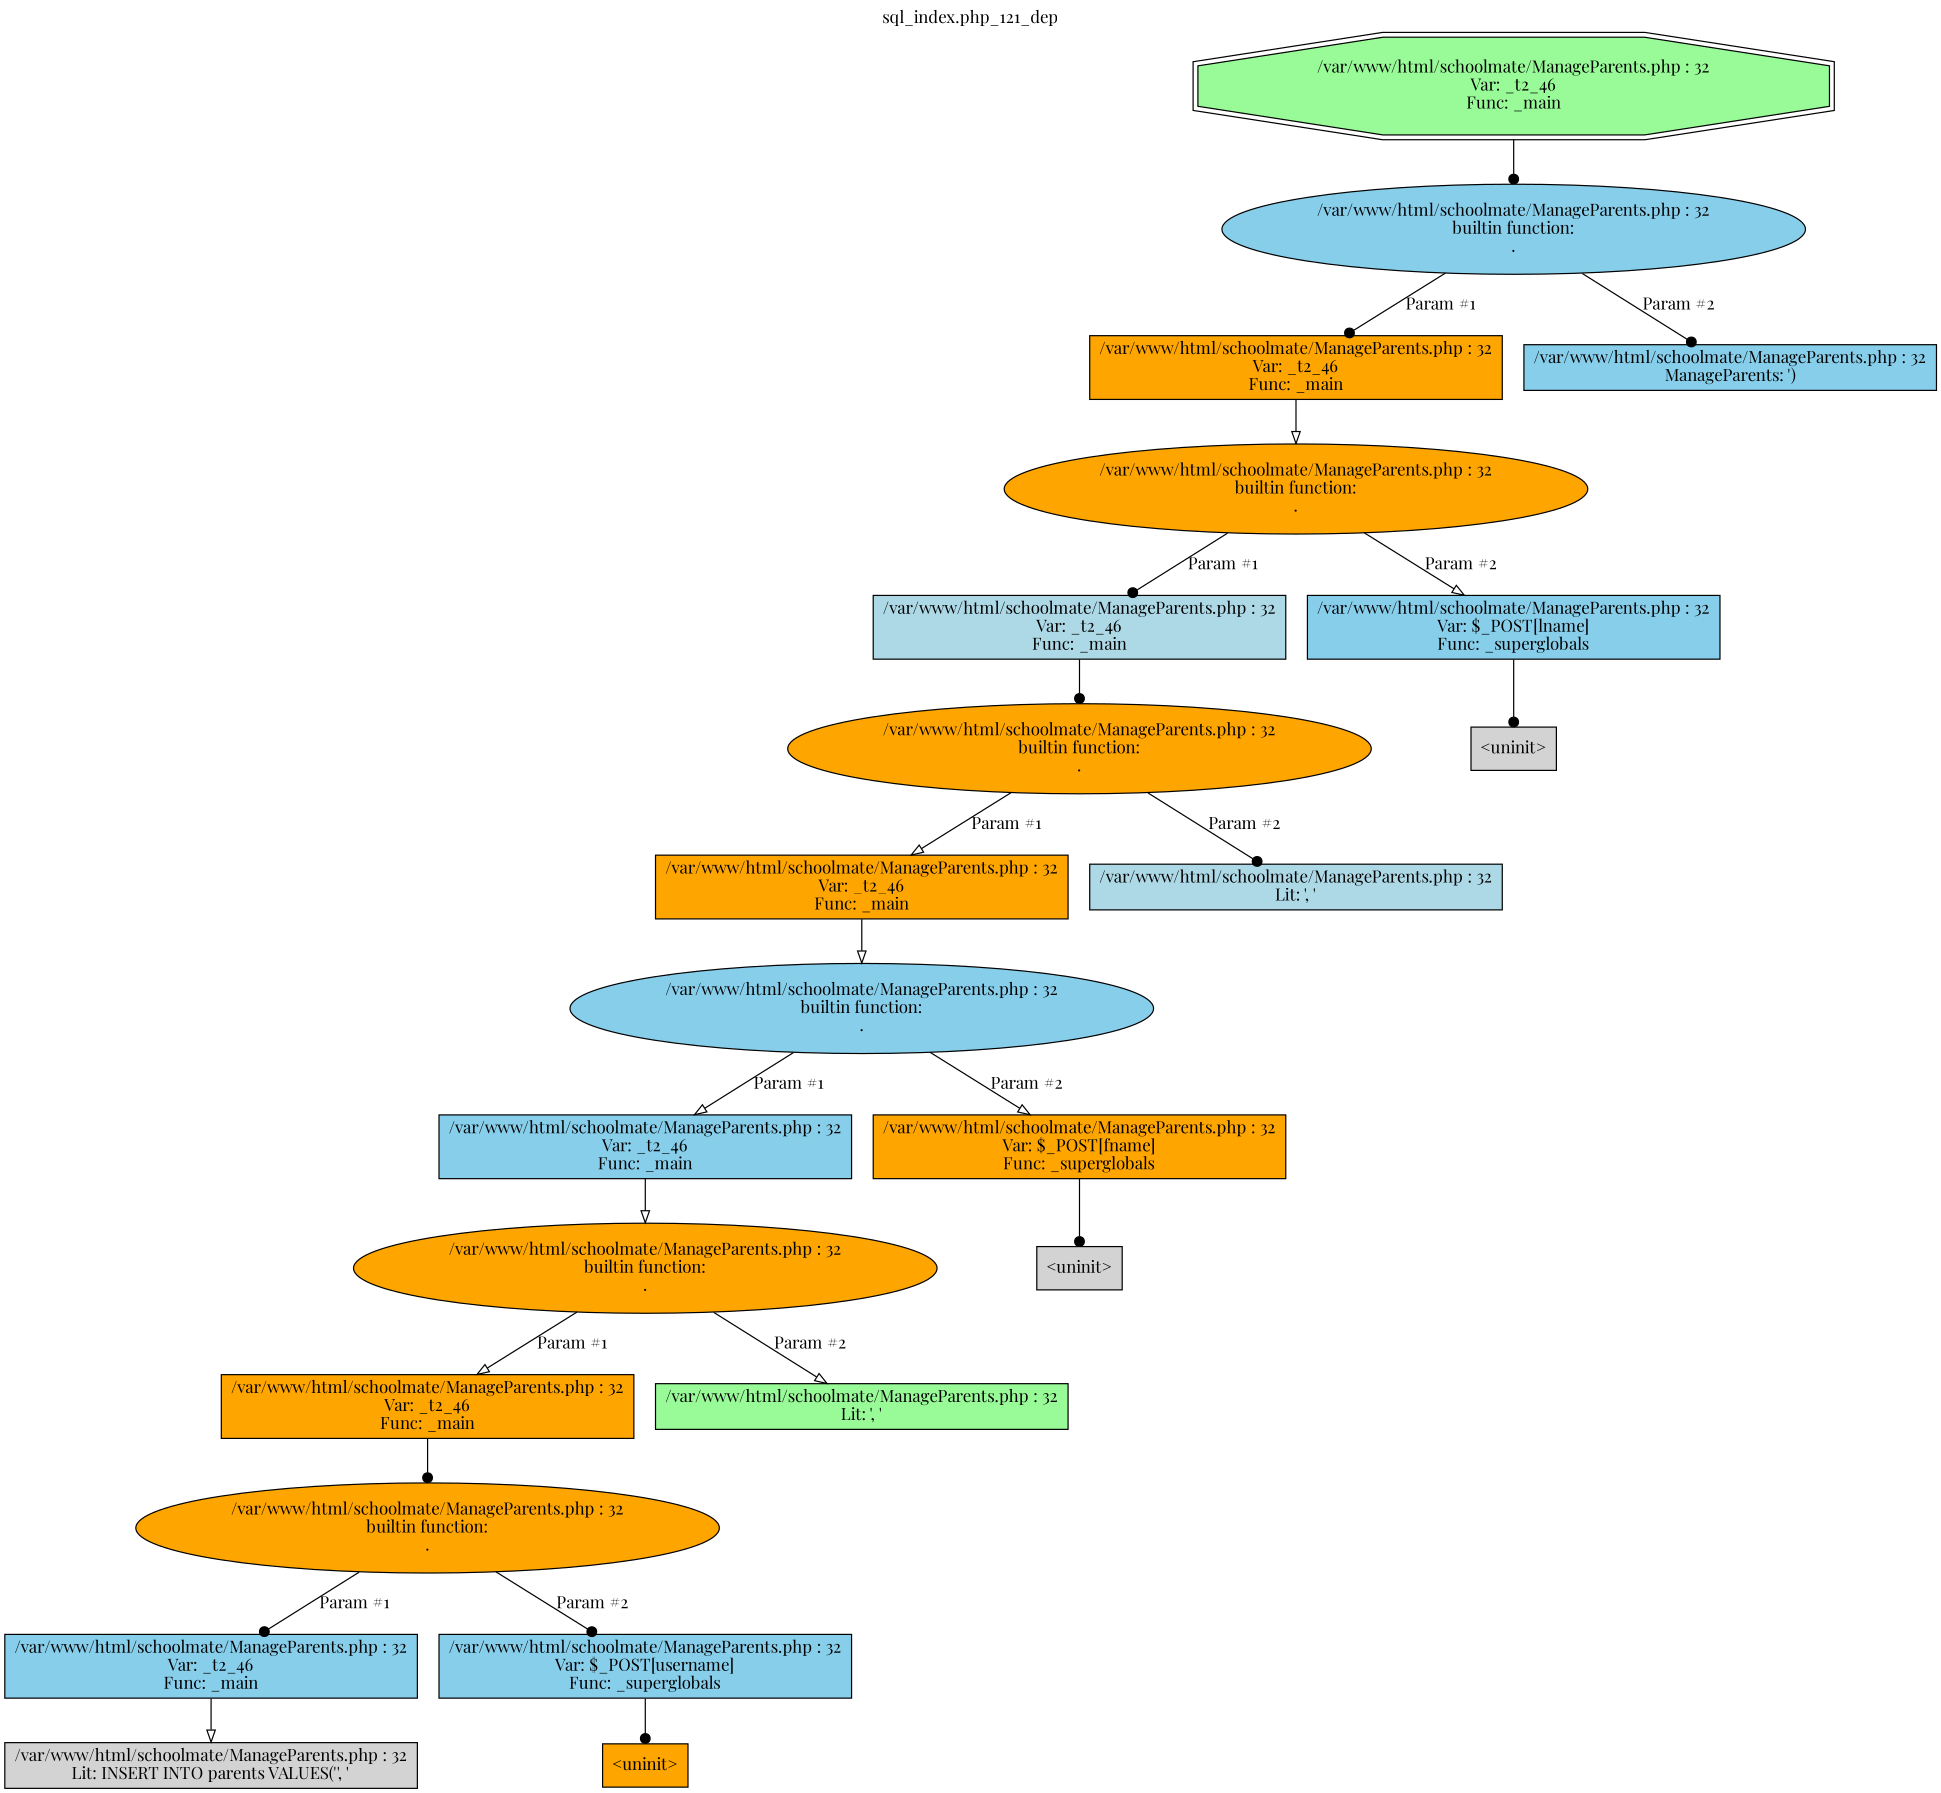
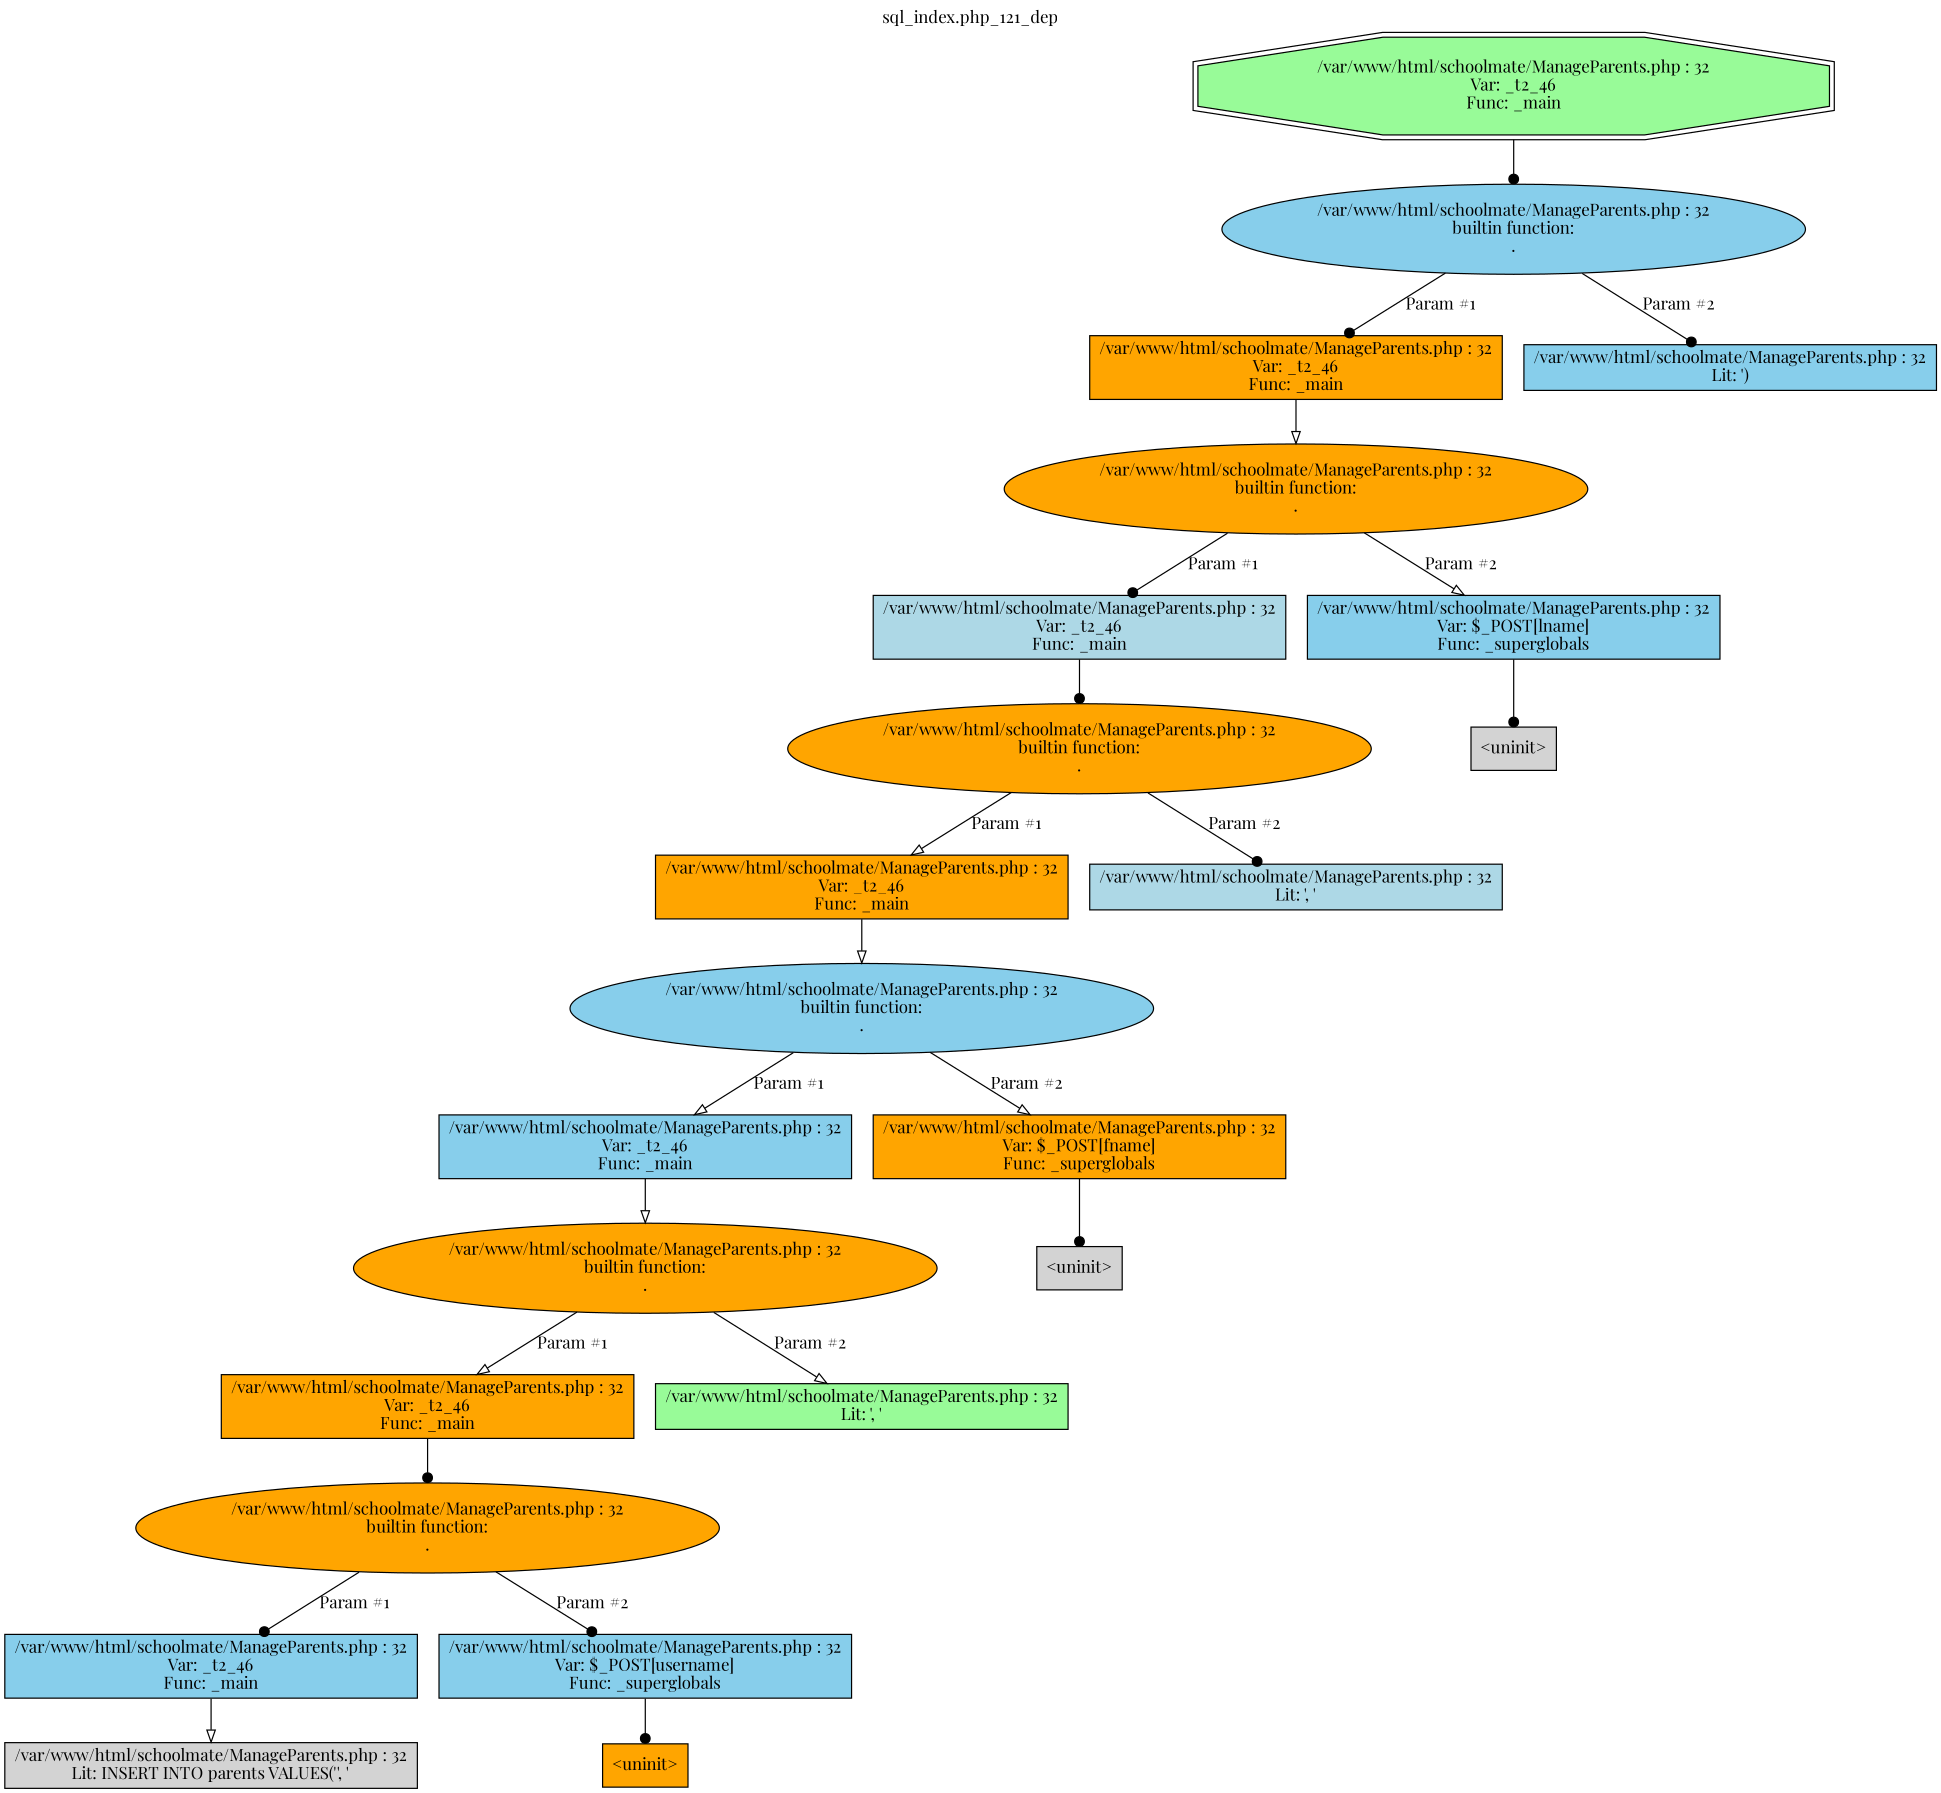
node "/var/www/html/schoolmate/ManageParents.php : 32 ManageParents: ')": label "/var/www/html/schoolmate/ManageParents.php : 32 ManageParents: ')" -> "/var/www/html/schoolmate/ManageParents.php : 32 Lit: ')"
